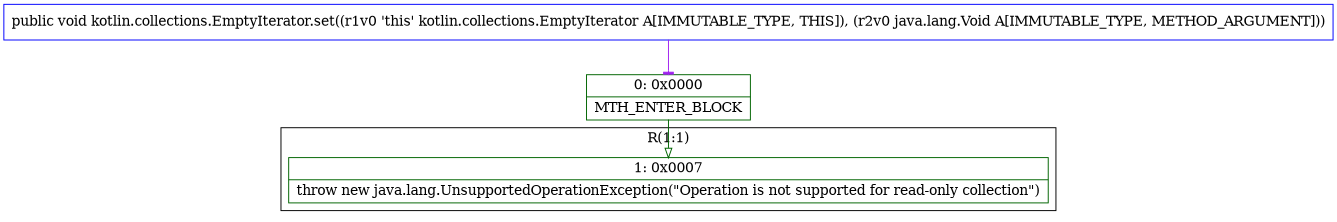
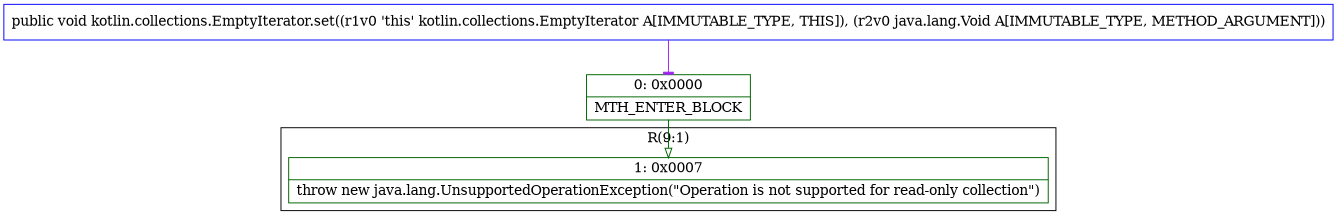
cluster "R(1:1)": label "R(1:1)" -> "R(9:1)"
